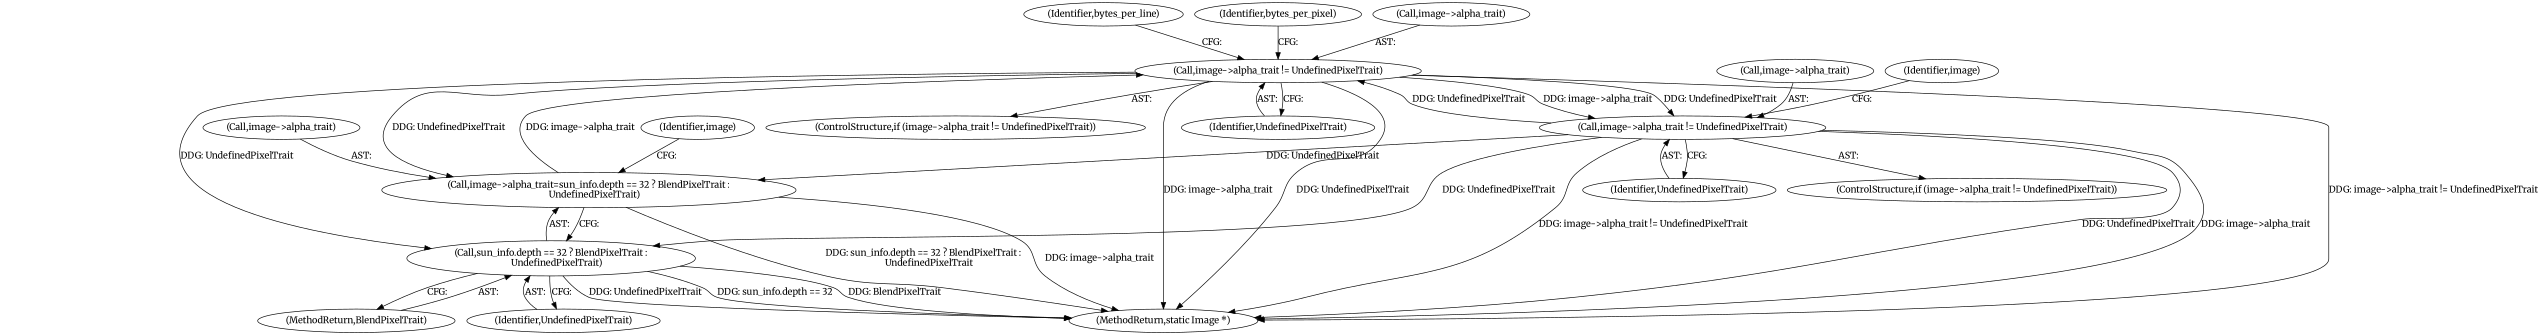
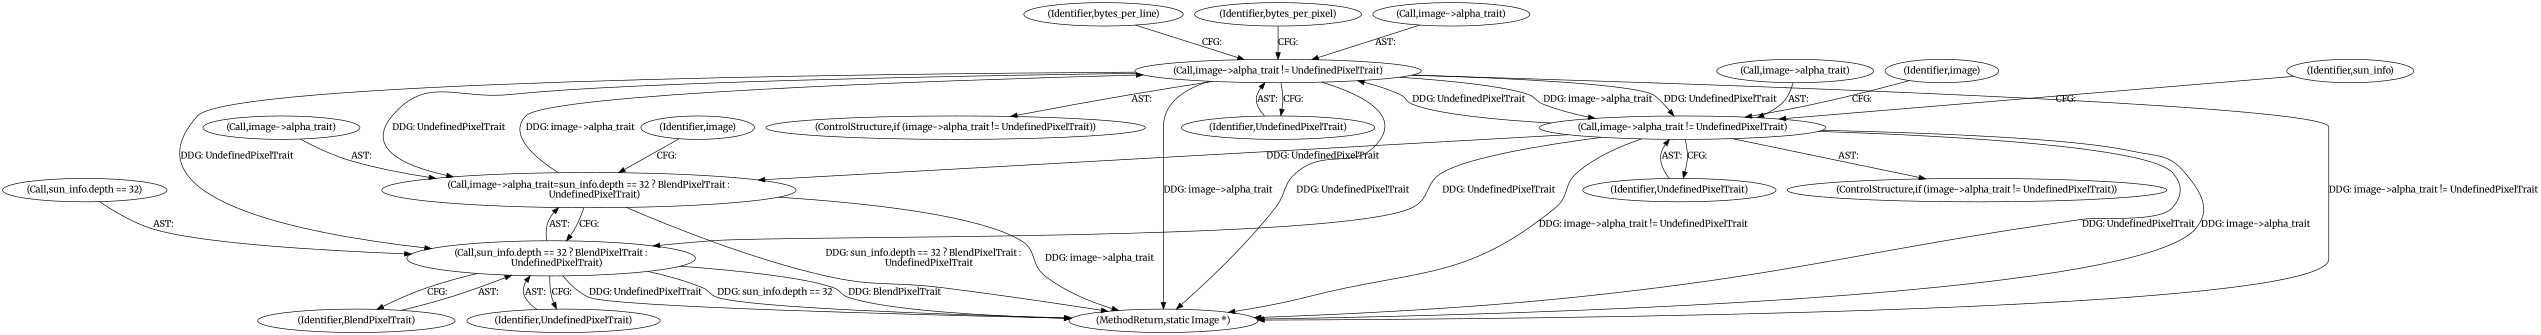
node "(Identifier,sun_info)": added
node "(Call,sun_info.depth == 32)": added
node "(MethodReturn,BlendPixelTrait)": label "(MethodReturn,BlendPixelTrait)" -> "(Identifier,BlendPixelTrait)"
